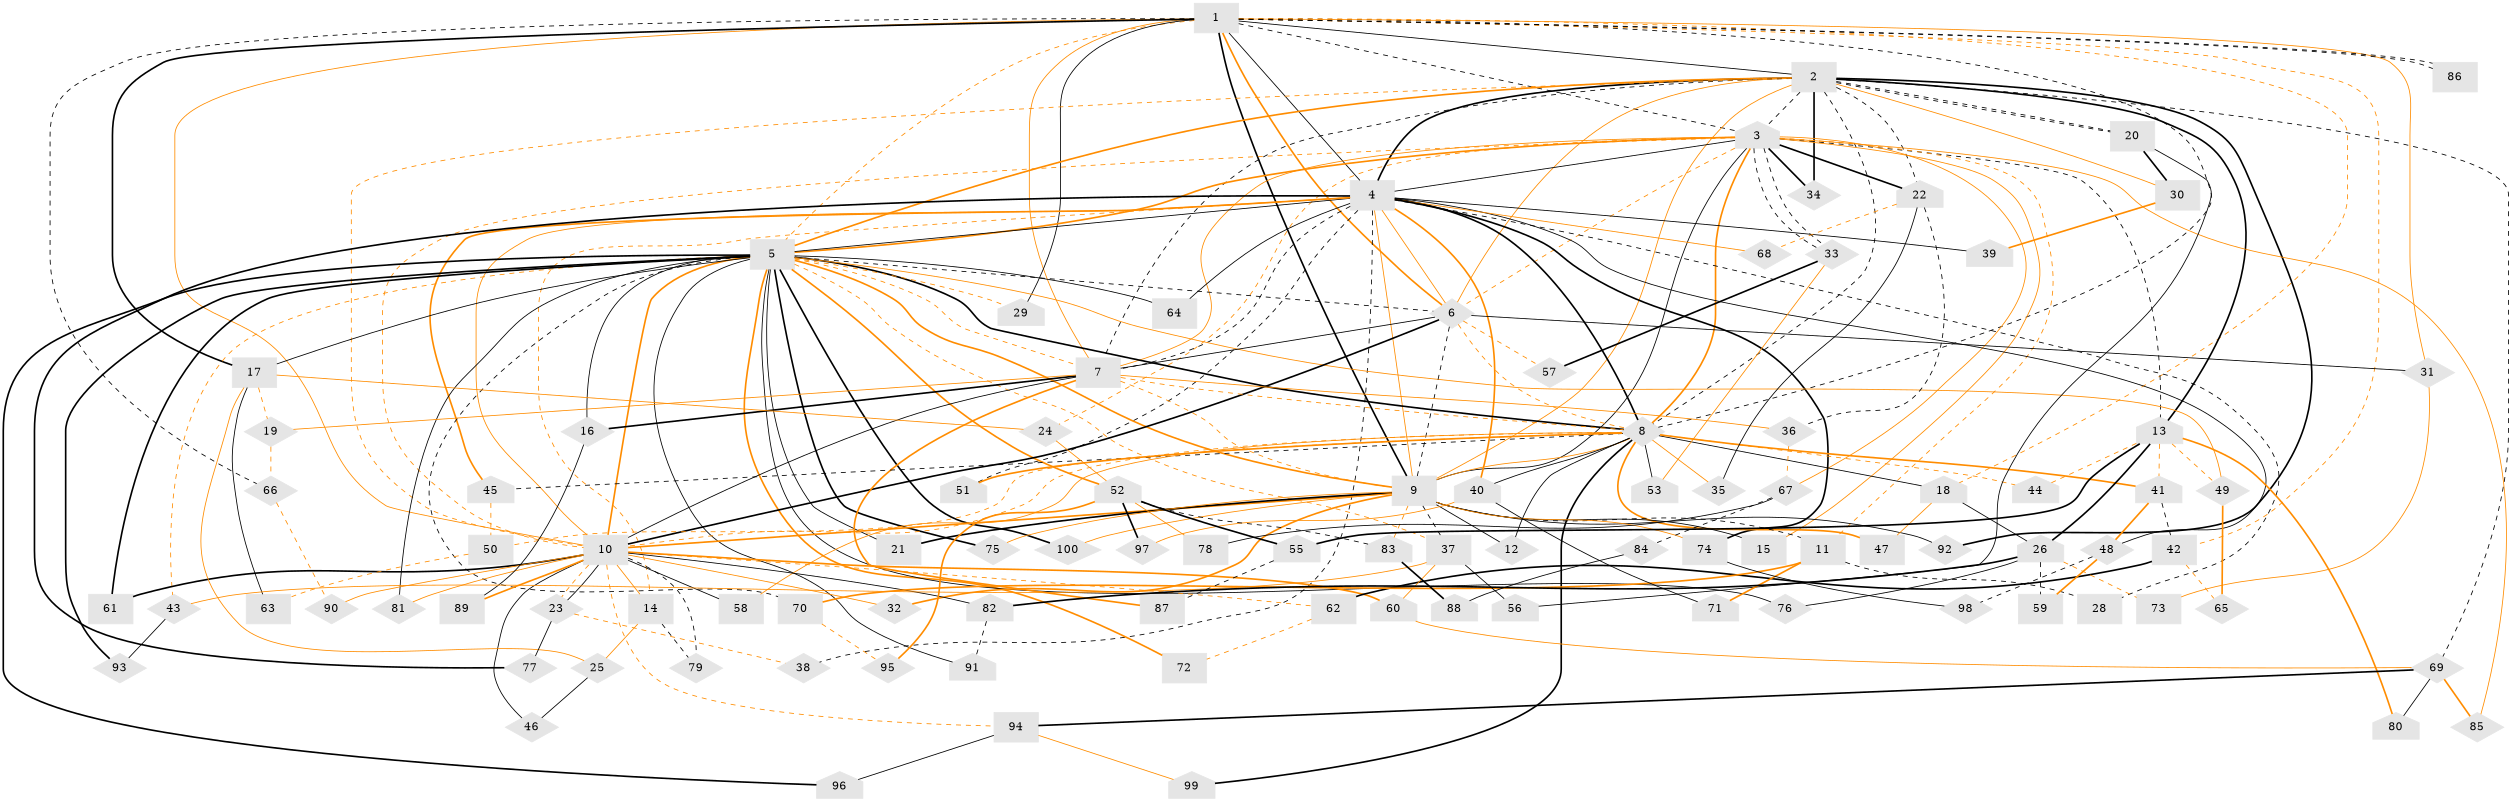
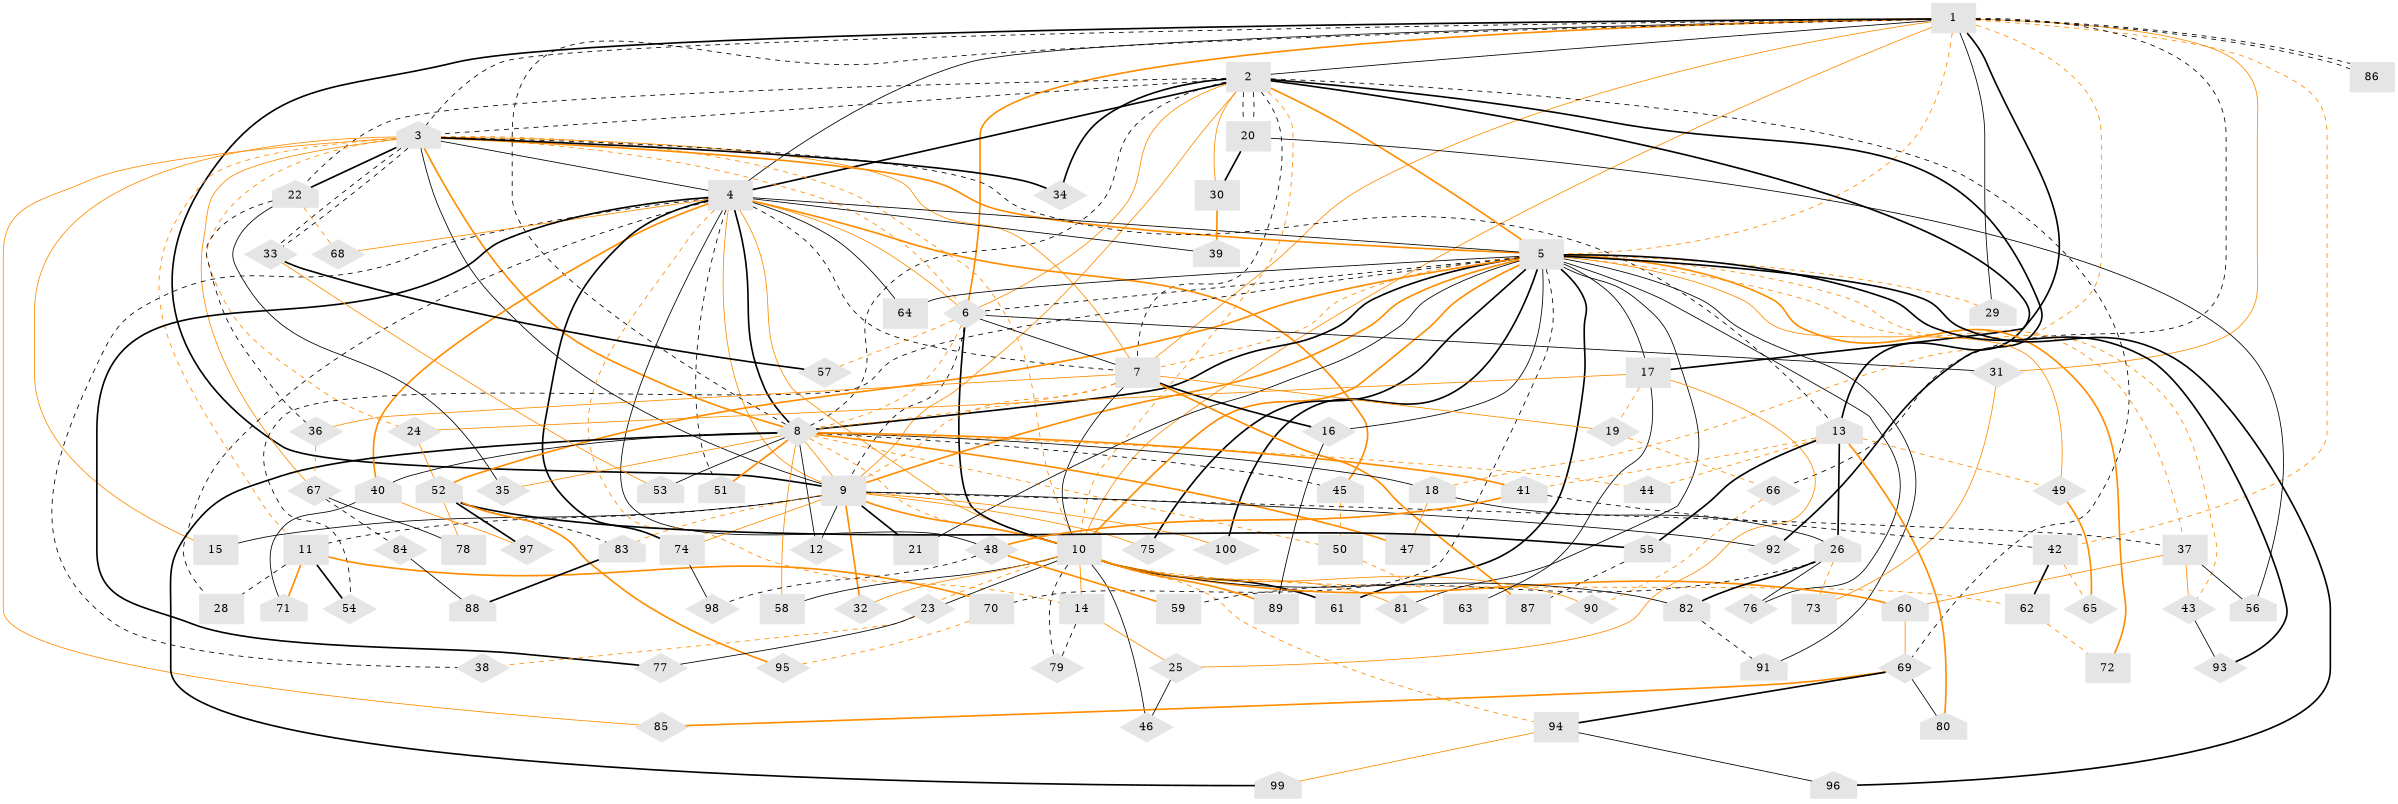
node "54": added
